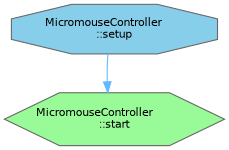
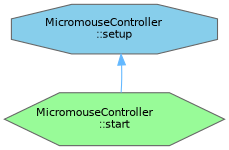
edge "MicromouseController ::setup" -> "MicromouseController ::start": reversed
